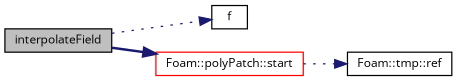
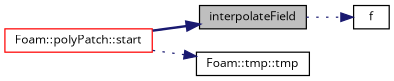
edge "interpolateField" -> "Foam::polyPatch::start": reversed
node "Foam::tmp::ref": label "Foam::tmp::ref" -> "Foam::tmp::tmp"
